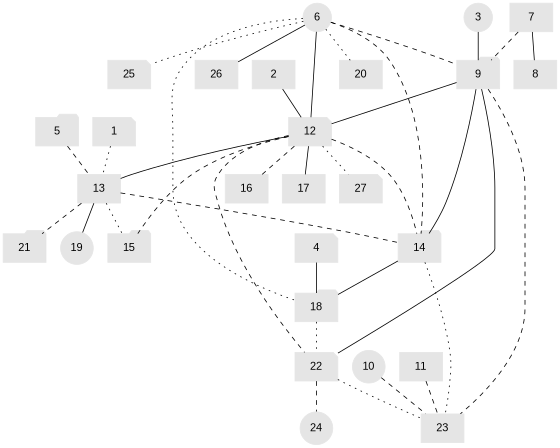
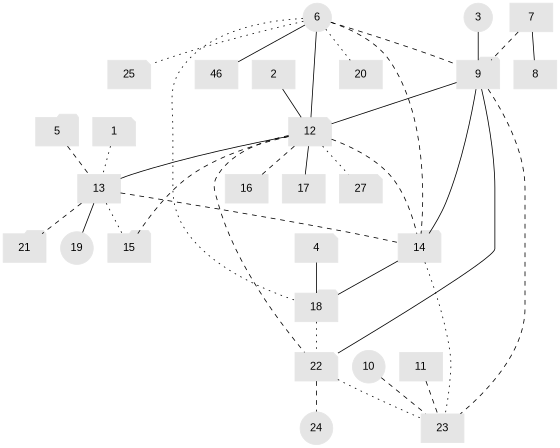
node "26": label "26" -> "46"
